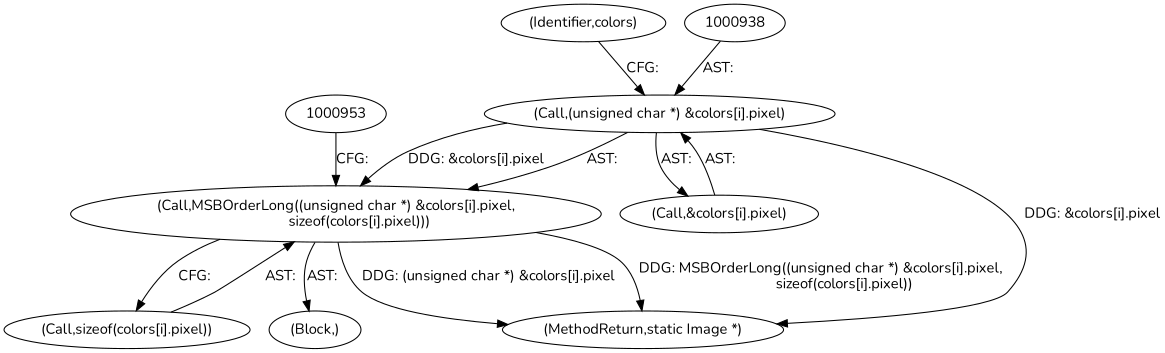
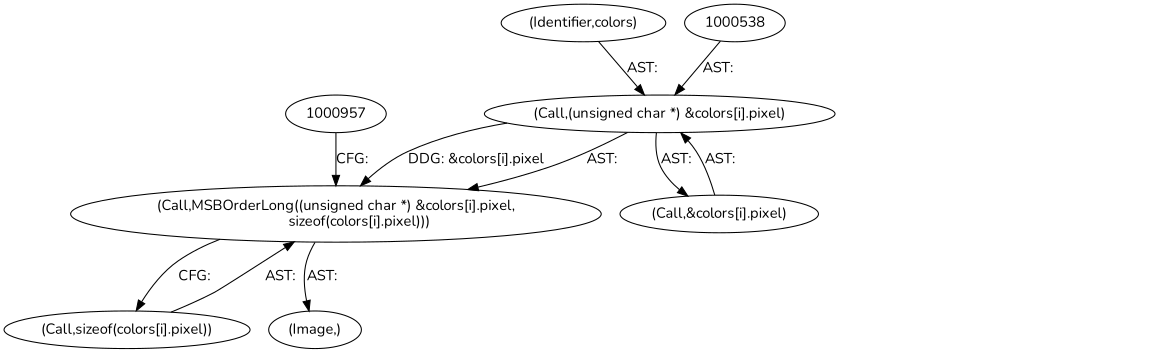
node "1000938": label "1000938" -> "1000538"
edge "(Identifier,colors)" -> "(Call,(unsigned char *) &colors[i].pixel)": label "CFG: " -> "AST: "
node "1000953": label "1000953" -> "1000957"
node "(Block,)": label "(Block,)" -> "(Image,)"
node "(MethodReturn,static Image *)": removed
